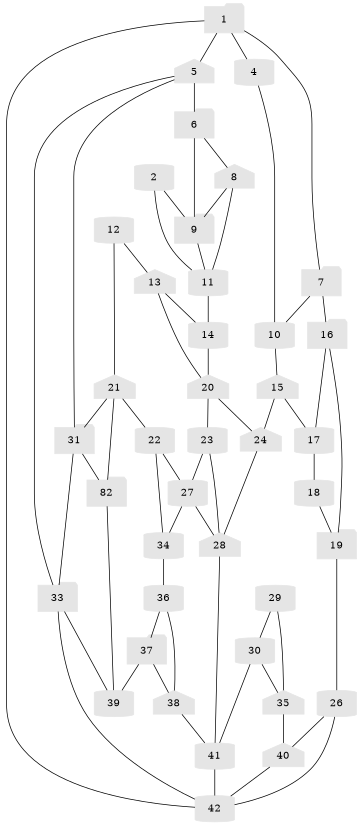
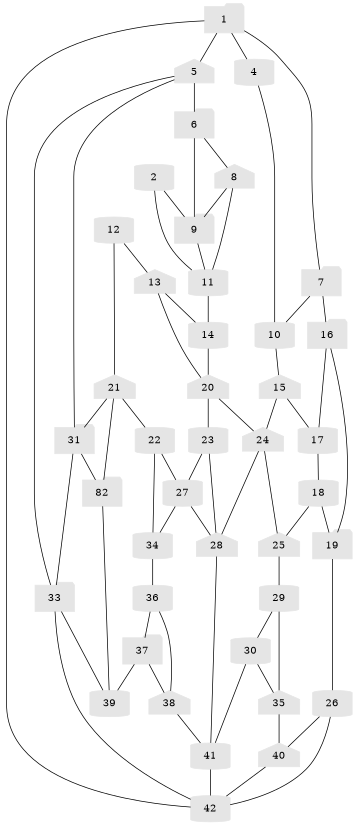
node "25": added
